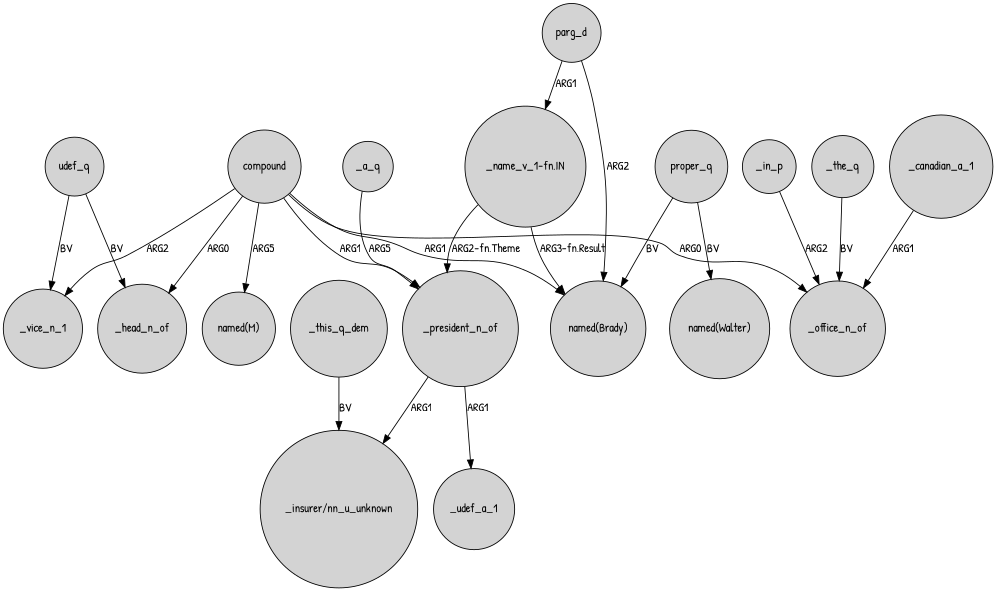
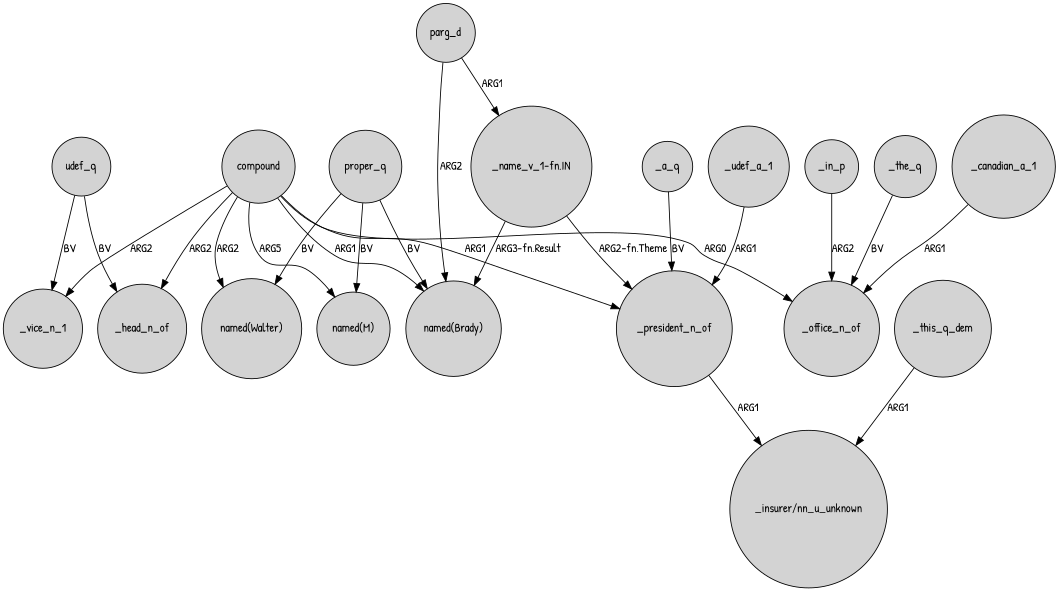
edge "compound" -> "named(Walter)": added, label "ARG2"
edge "proper_q" -> "named(M)": added, label "BV"
edge "compound" -> "_head_n_of": label "ARG0" -> "ARG2"
edge "_a_q" -> "_president_n_of": label "ARG5" -> "BV"
edge "_this_q_dem" -> "_insurer/nn_u_unknown": label "BV" -> "ARG1"
edge "_president_n_of" -> "_udef_a_1": reversed
